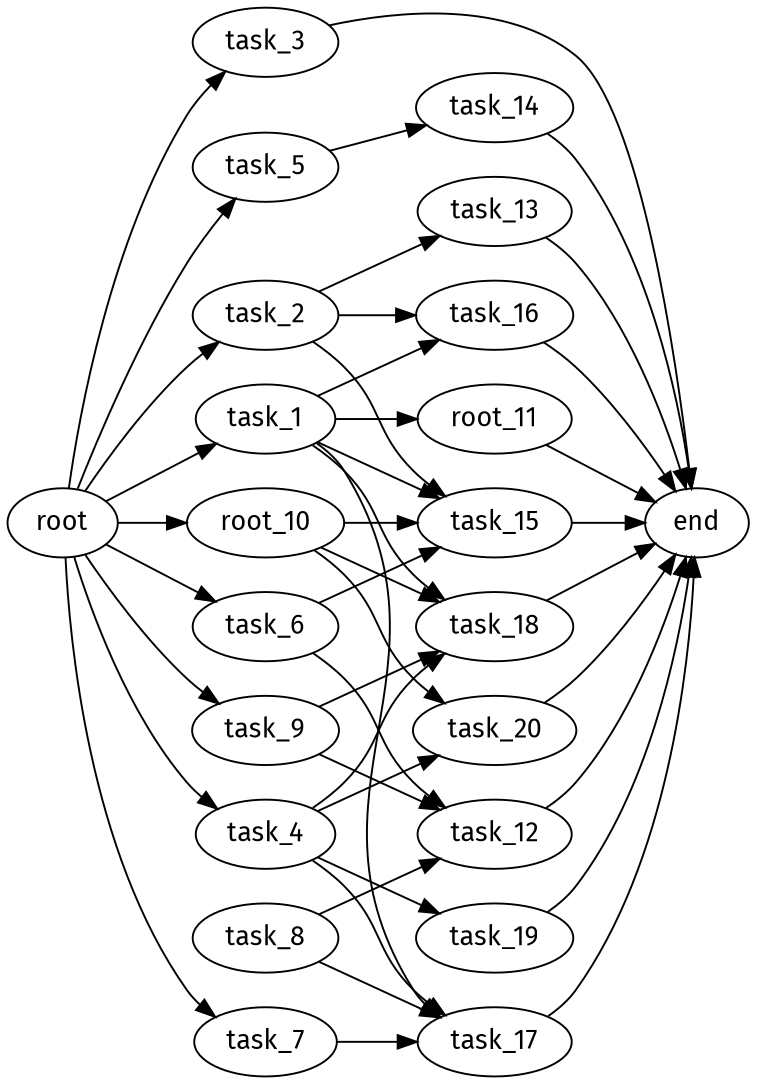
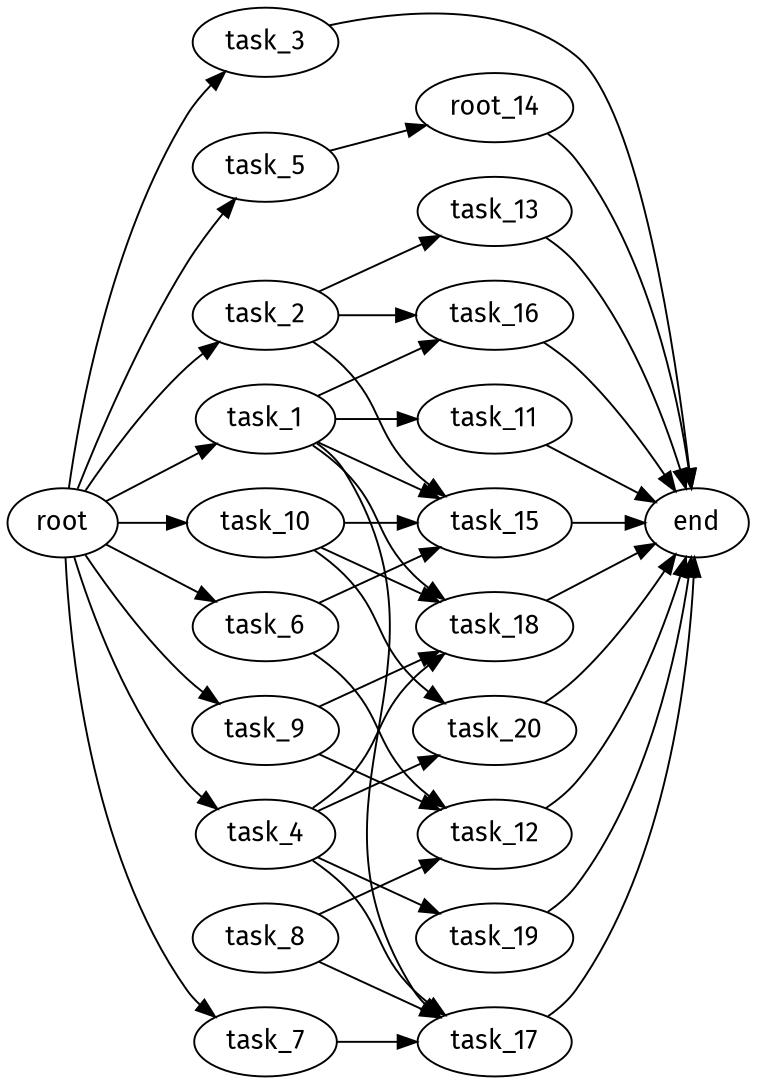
node "task_14": label "task_14" -> "root_14"
node "root_11": label "root_11" -> "task_11"
node "root_10": label "root_10" -> "task_10"
